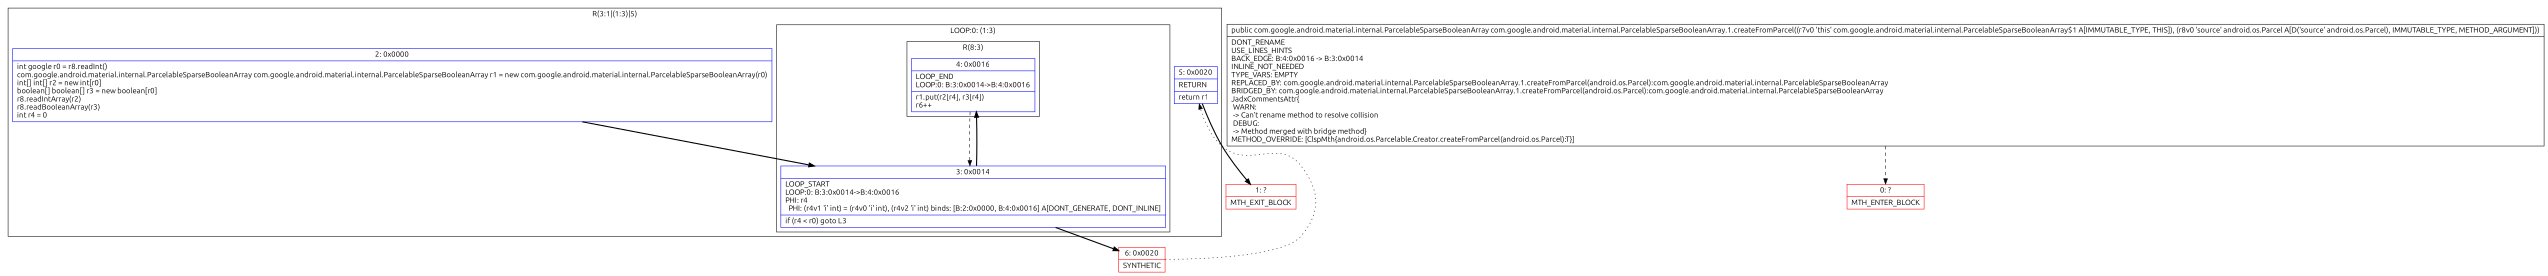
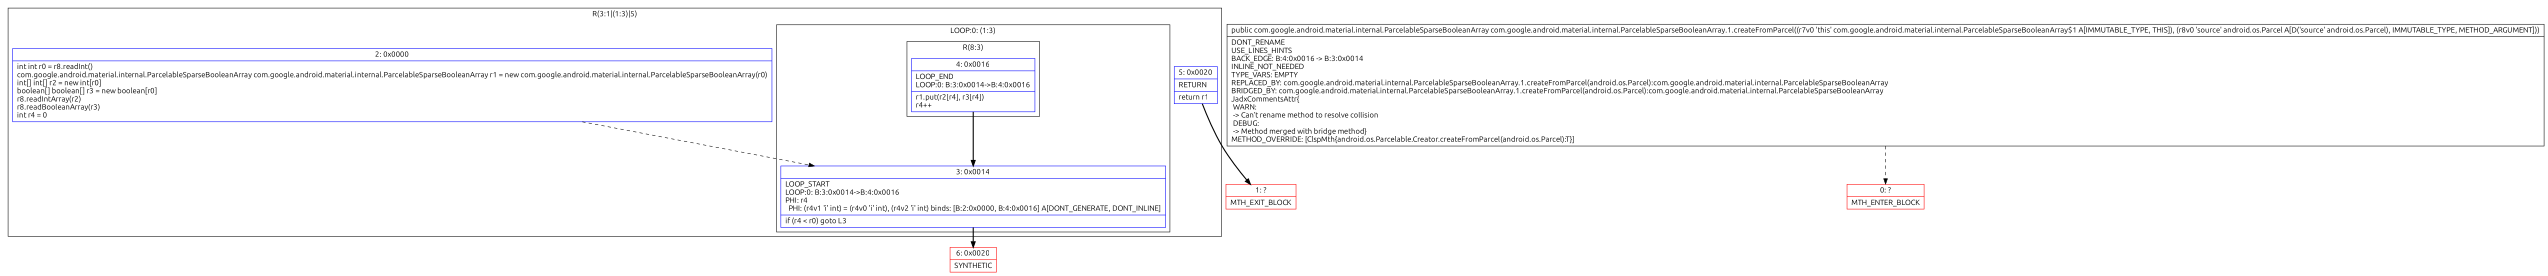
node "2: 0x0000": text "int google r0 = r8.readInt()" -> "int int r0 = r8.readInt()"
node "4: 0x0016": text "r6++" -> "r4++"
edge "4: 0x0016" -> "3: 0x0014": style dashed -> bold
edge "3: 0x0014" -> "4: 0x0016": removed
edge "2: 0x0000" -> "3: 0x0014": style bold -> dashed
edge "6: 0x0020" -> "5: 0x0020": removed
